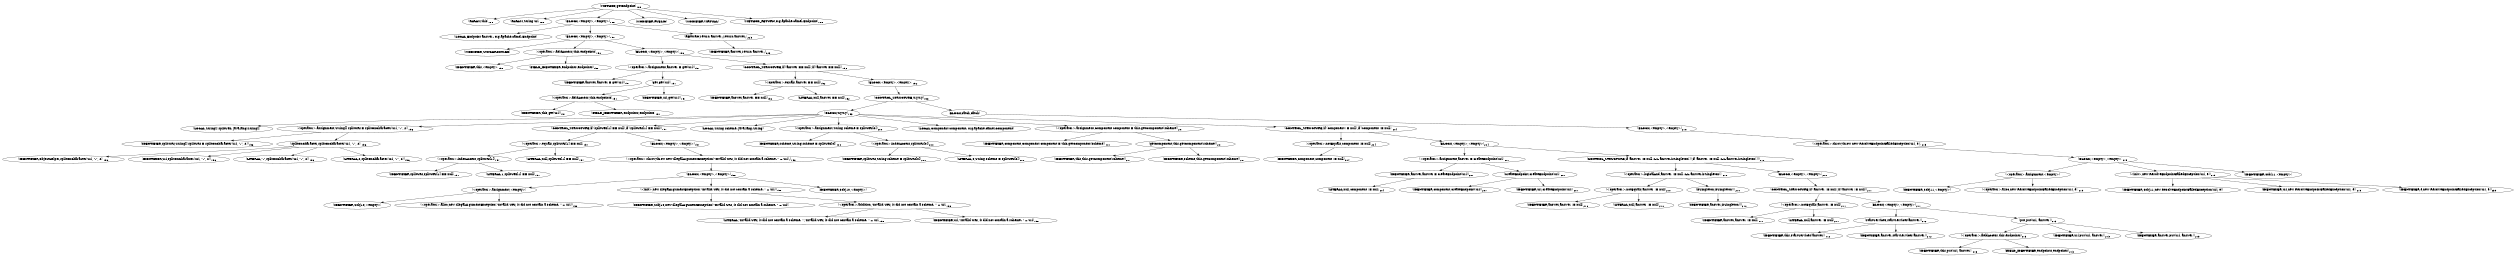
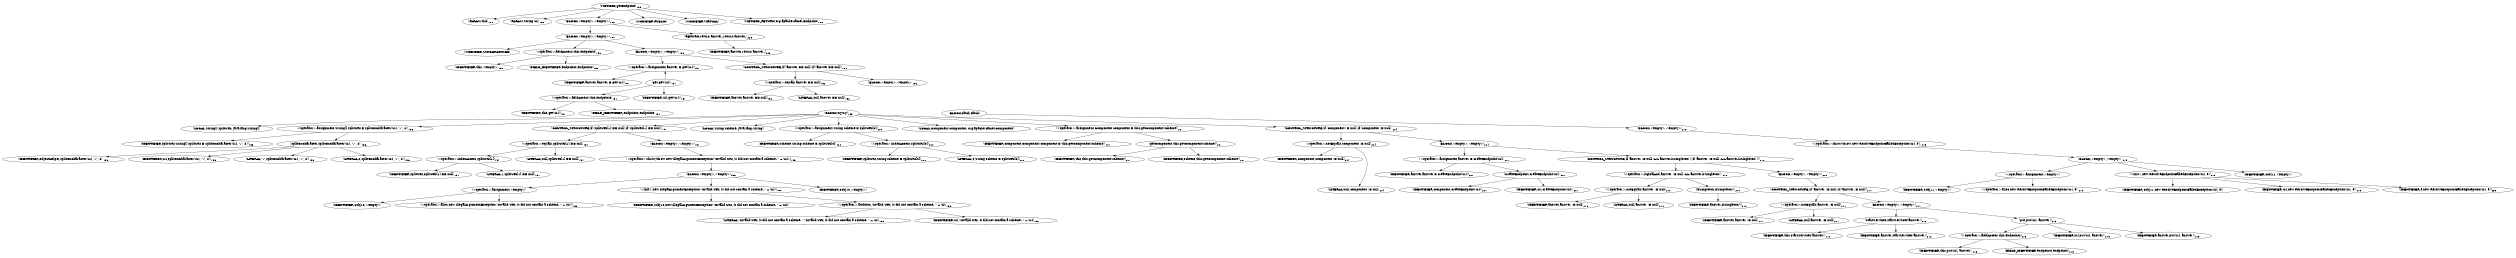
node "(LOCAL,Endpoint answer: org.apache.camel.Endpoint)": removed
edge "(<operator>.assignment,answer = get(uri))" -> "(get,get(uri))": reversed
node "(CONTROL_STRUCTURE,try,try)": removed
edge "(IDENTIFIER,answer,answer = createEndpoint(uri))" -> "(LITERAL,null,component != null)": now "(<operator>.notEquals,component != null)" -> "(LITERAL,null,component != null)"
